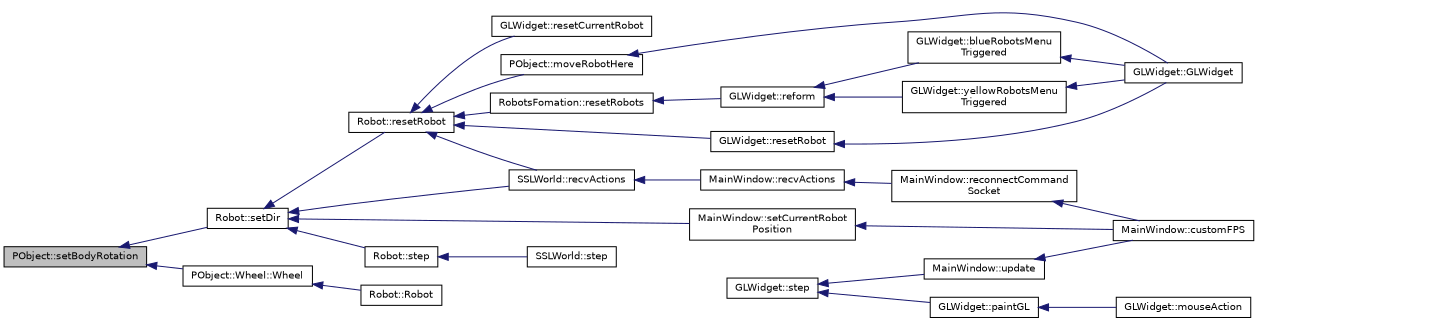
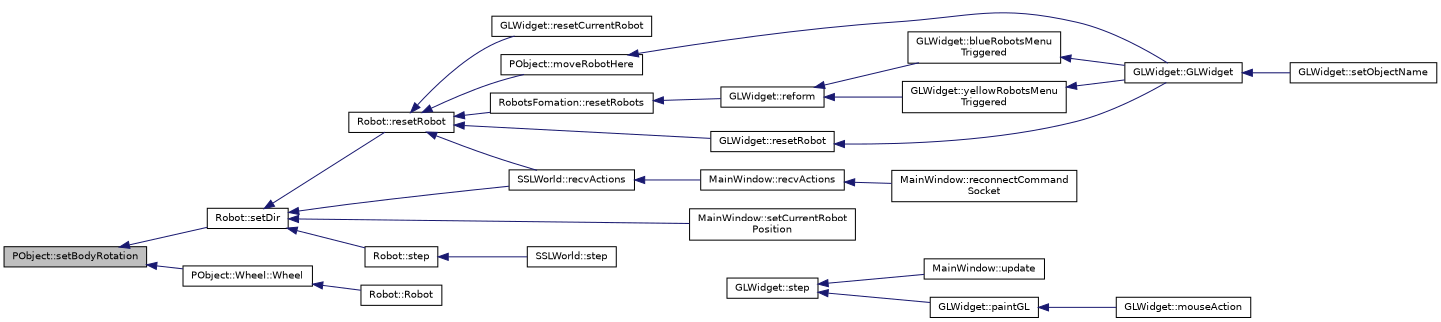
node "GLWidget::setObjectName": added
node "MainWindow::customFPS": removed
